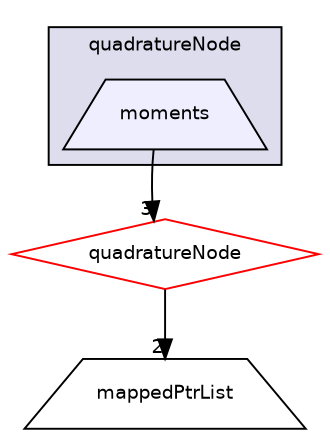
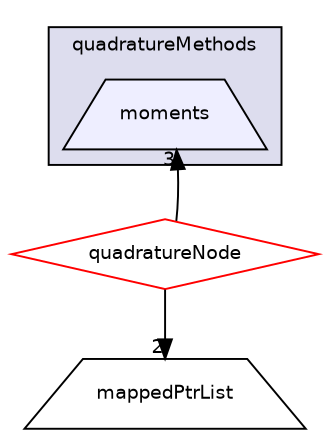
cluster "quadratureNode": label "quadratureNode" -> "quadratureMethods"
edge "moments" -> "quadratureNode": reversed
